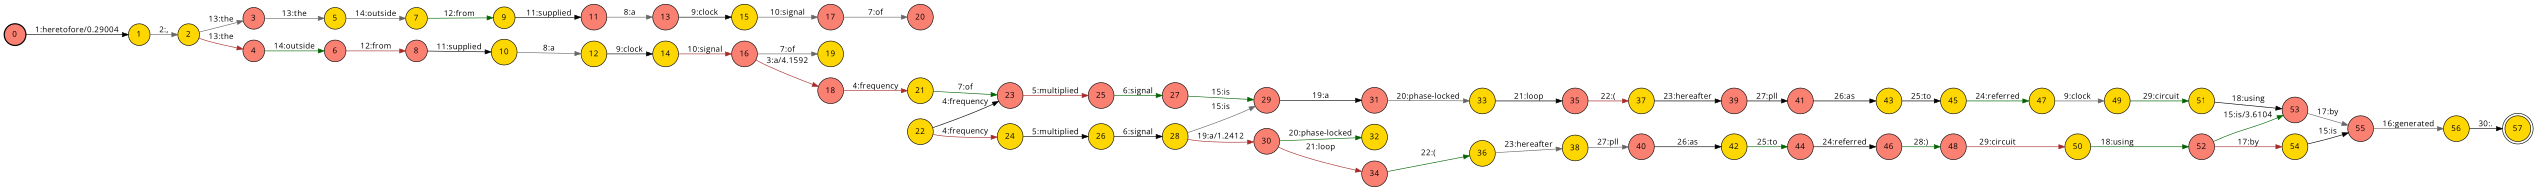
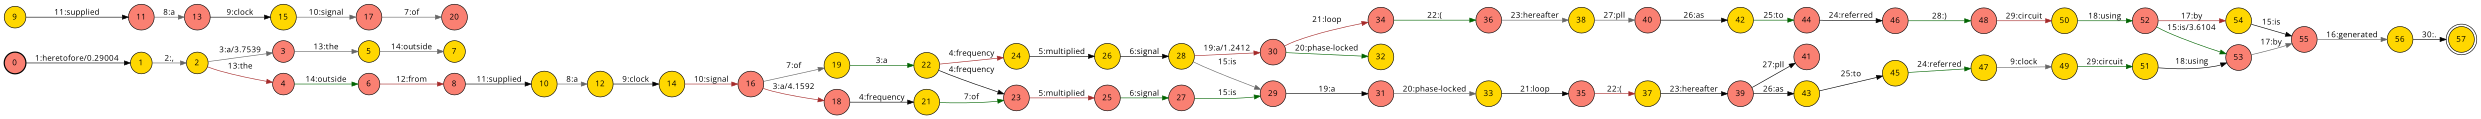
edge "7" -> "9": removed, label "12:from"
edge "2" -> "3": label "13:the" -> "3:a/3.7539"
edge "19" -> "22": added, label "3:a"
edge "18" -> "21": color brown -> black
edge "41" -> "43": now "39" -> "43"
node "36": fillcolor gold -> salmon
